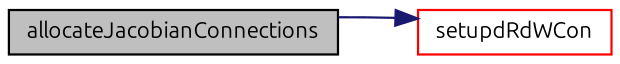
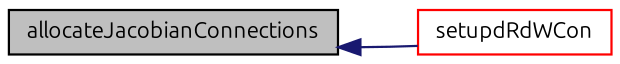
edge "allocateJacobianConnections" -> "setupdRdWCon": reversed
